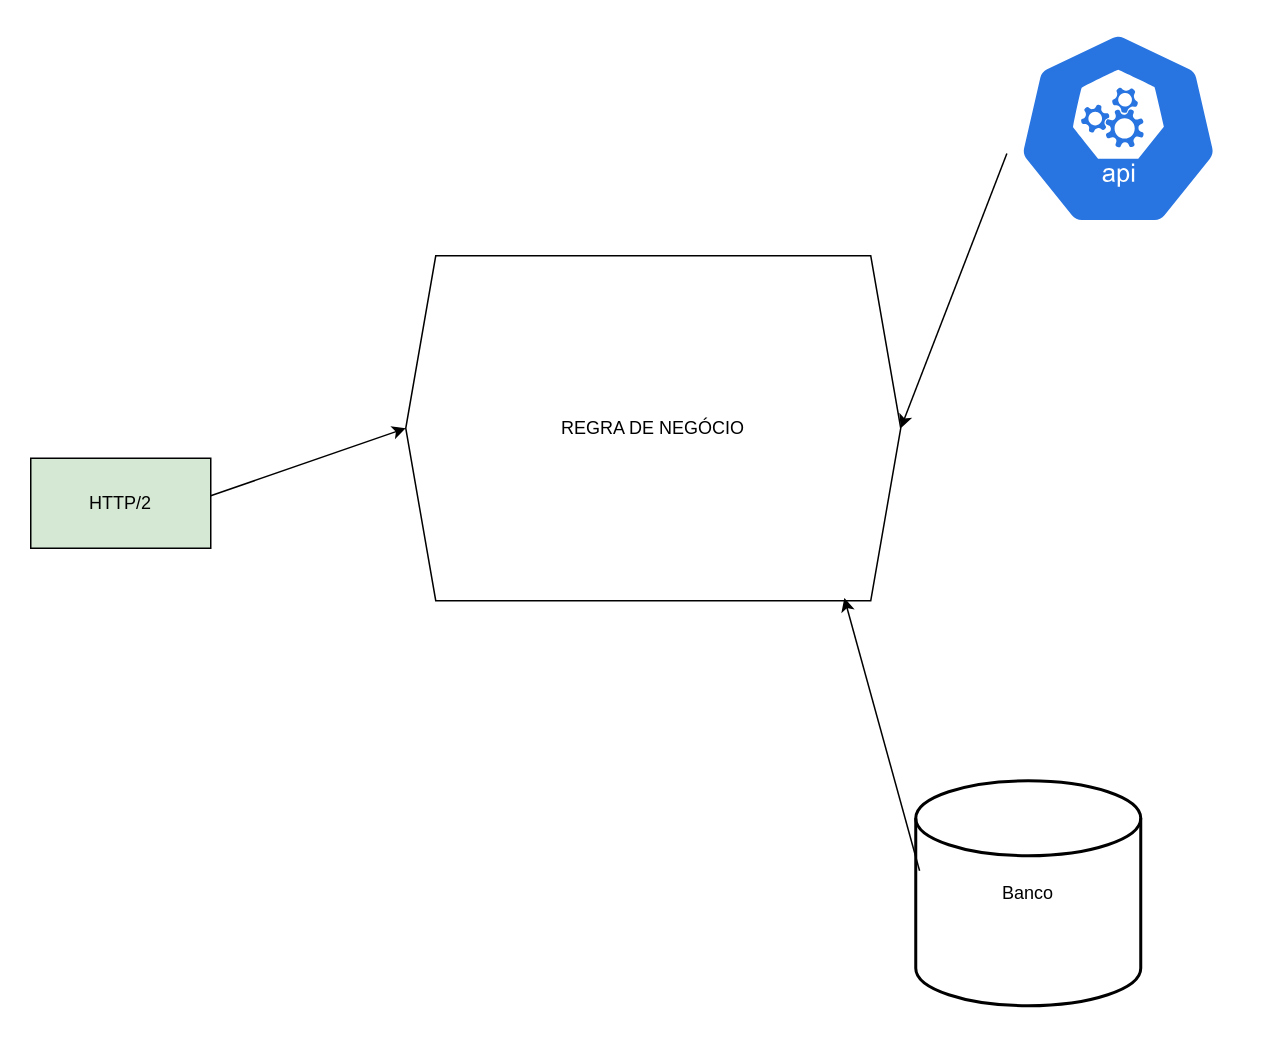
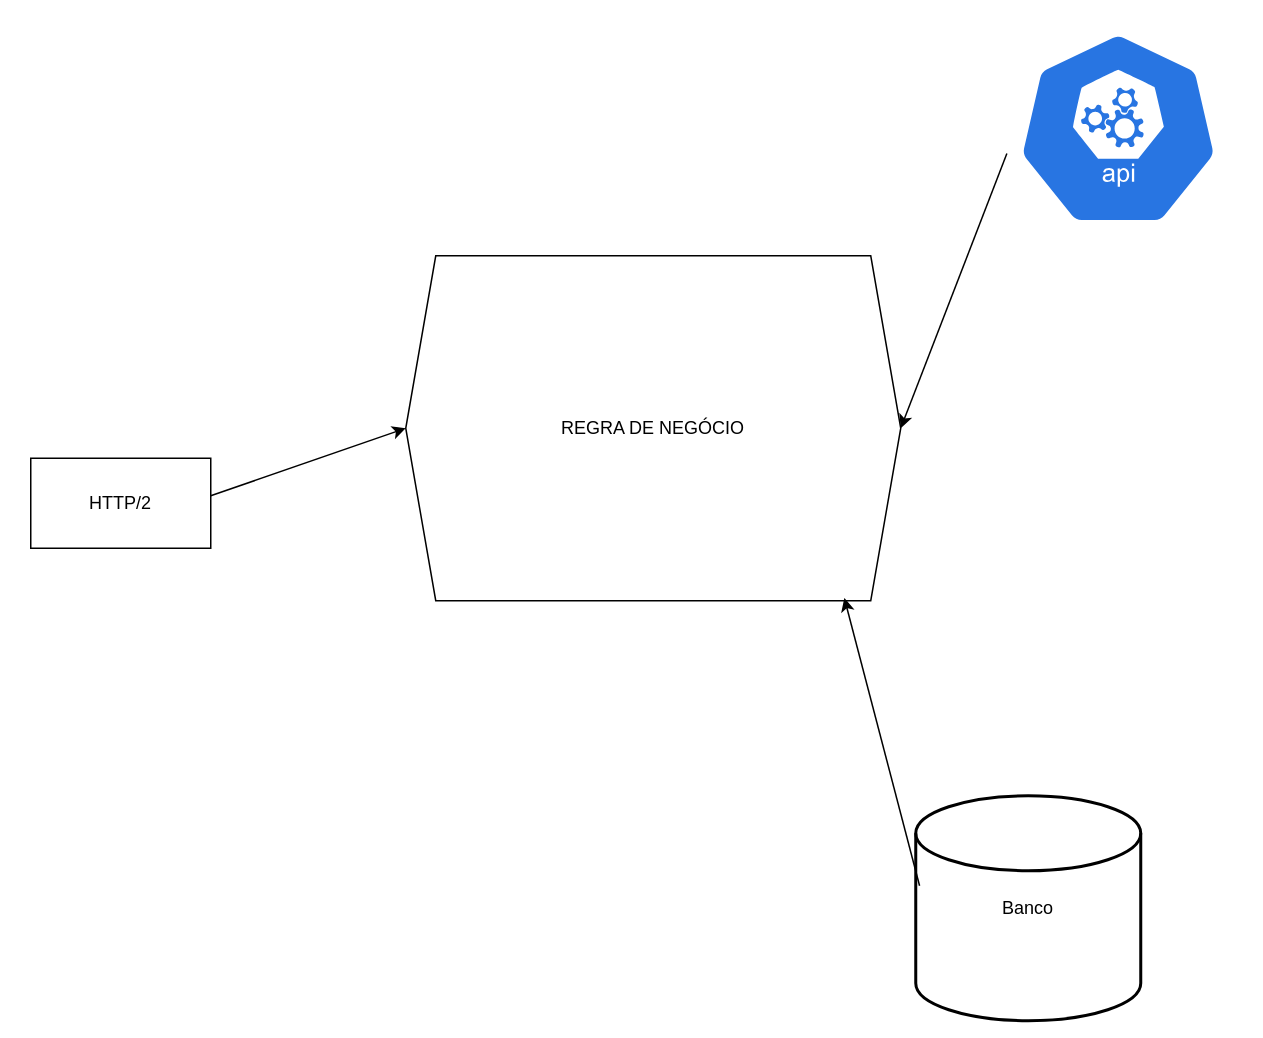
node "HTTP/2": fillcolor #d5e8d4 -> #ffffff
node "Banco": moved (1028, 893) -> (1028, 908)
